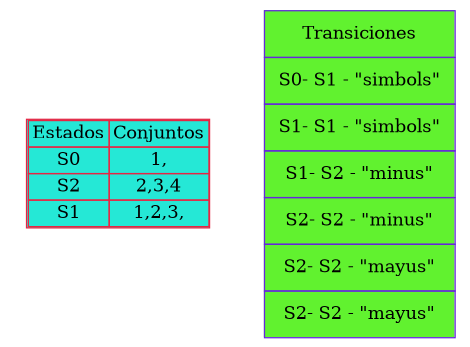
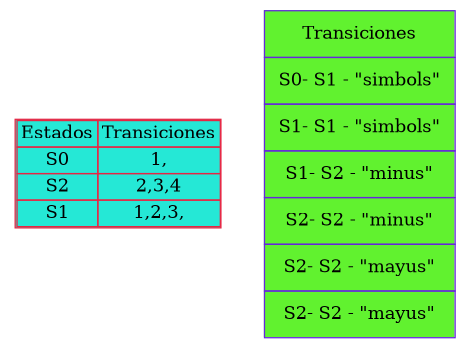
node "Estados": text "Conjuntos" -> "Transiciones"
